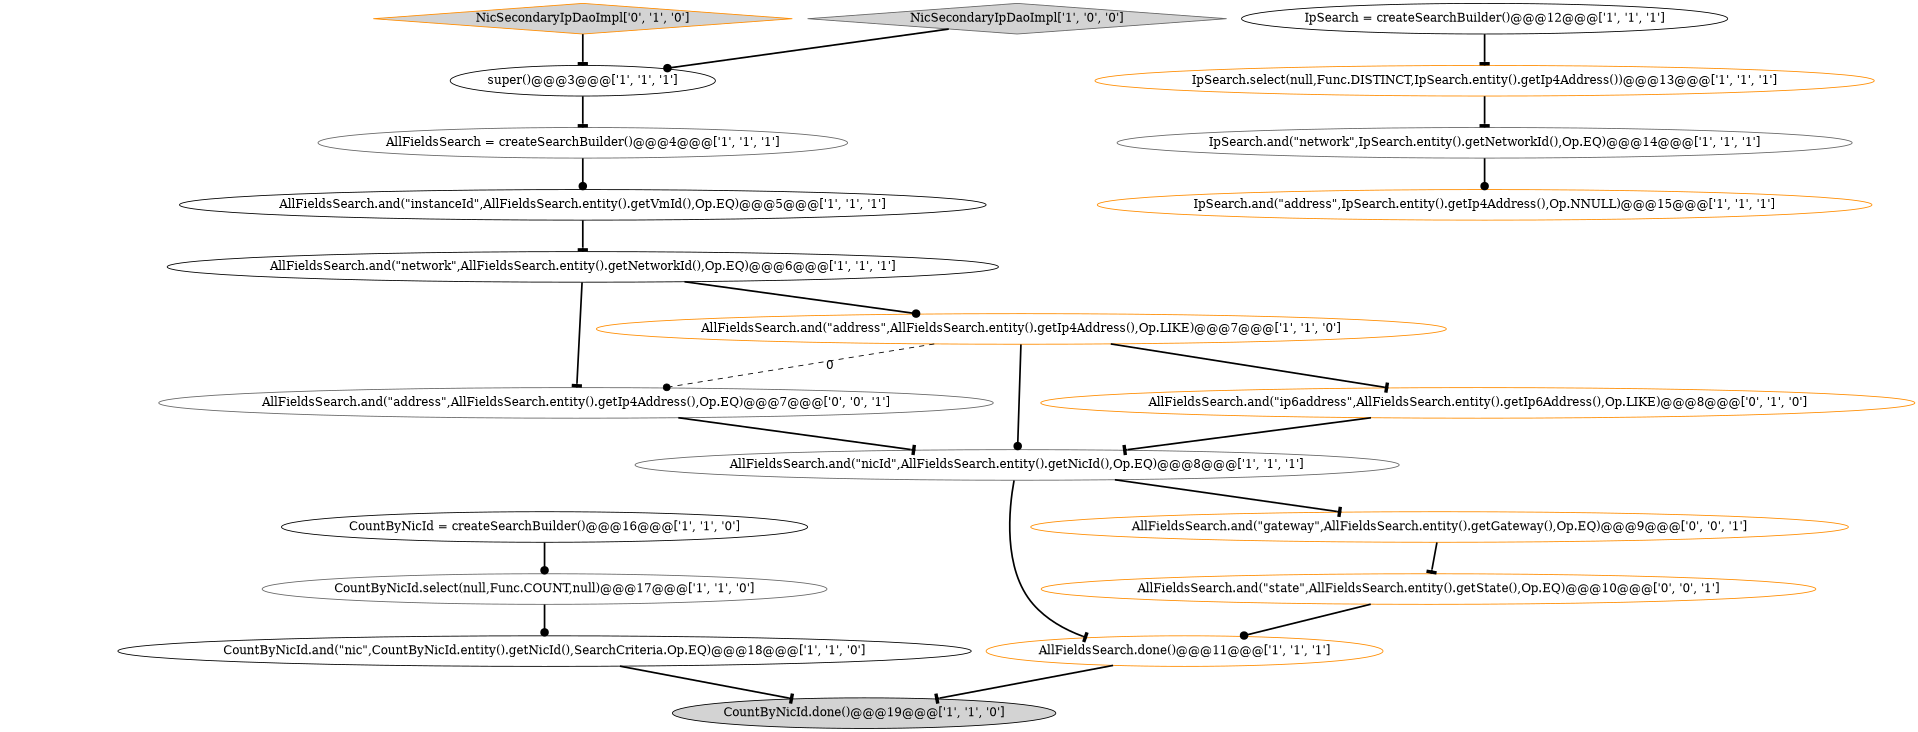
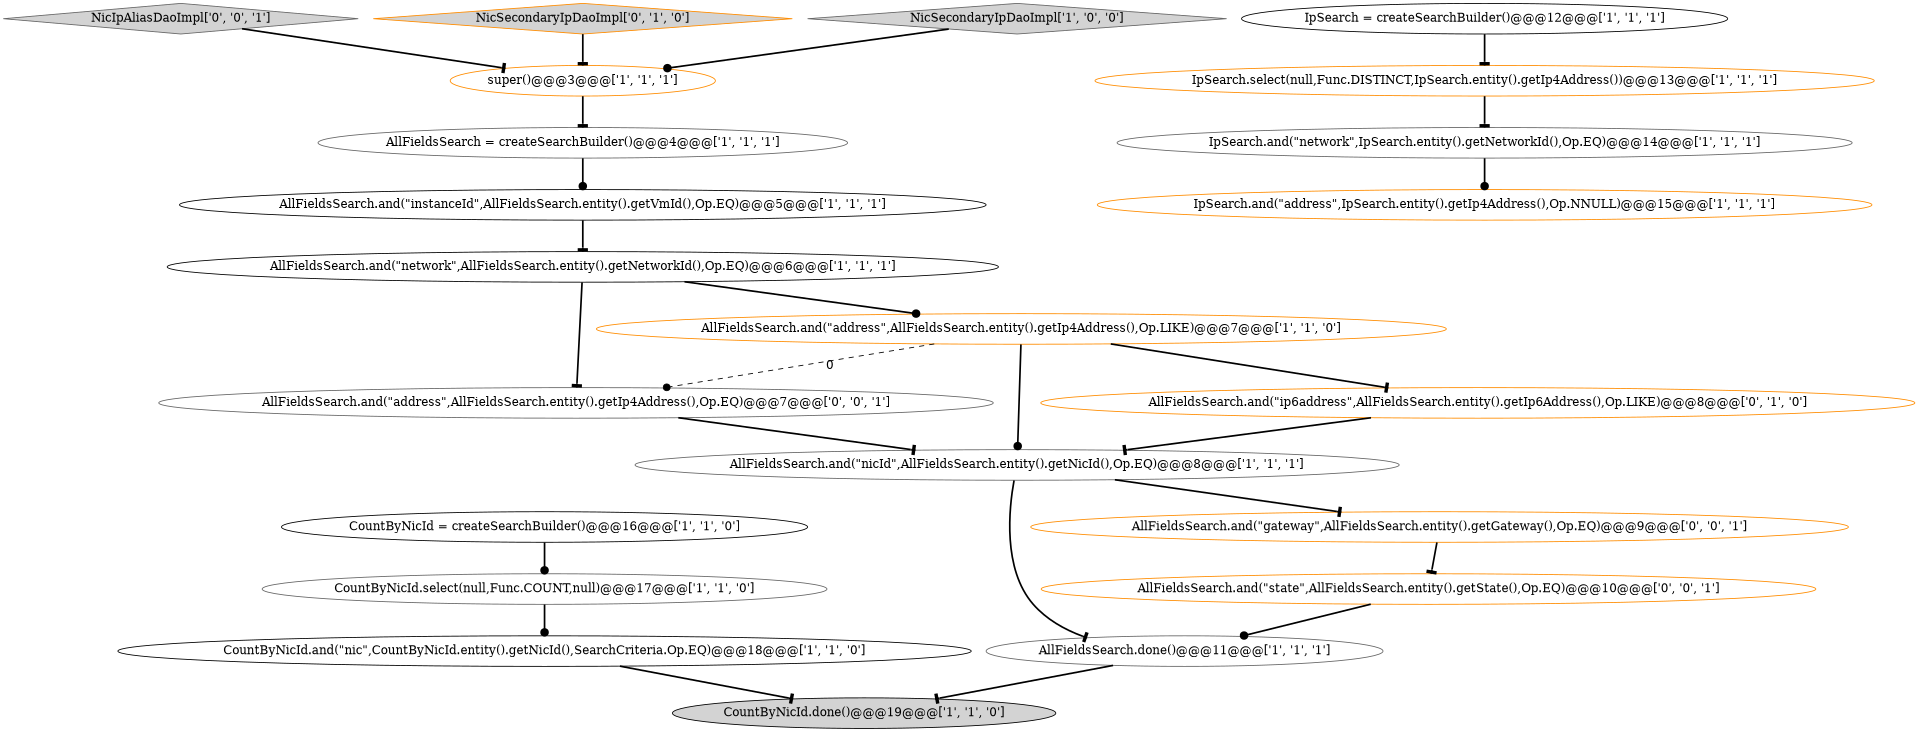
node "NicIpAliasDaoImpl['0', '0', '1']": added
node "super()@@@3@@@['1', '1', '1']": color black -> darkorange
node "AllFieldsSearch.done()@@@11@@@['1', '1', '1']": color darkorange -> gray40
